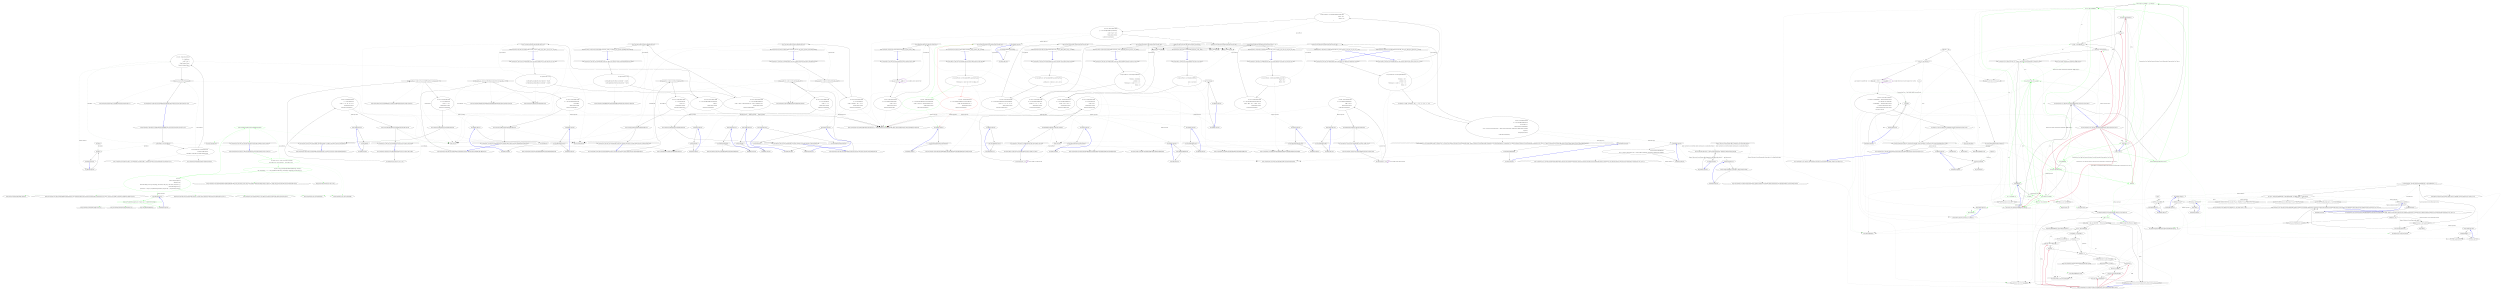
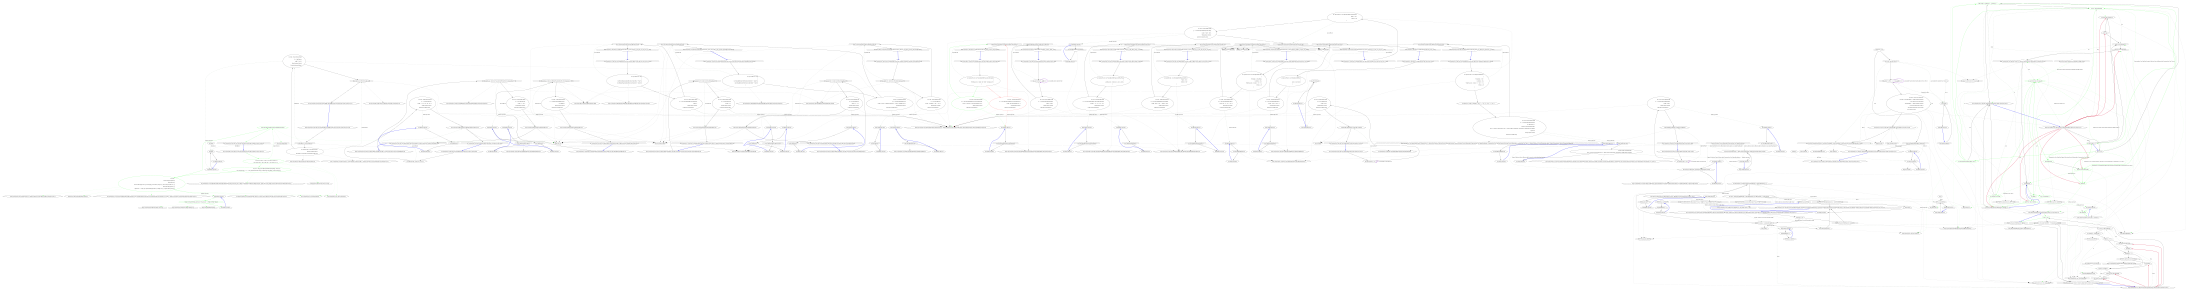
edge "errors" -> "errors.Add(e)": label "Local variable double expectedResult" -> "errors"
node "Entry Unk.ToList": added
edge "var equalIndex = text.IndexOf('=')" -> "equalIndex == 1": removed, label "equalIndex"
